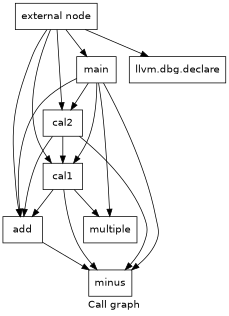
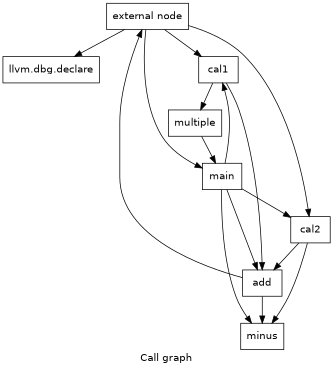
edge "external node" -> "add": reversed
edge "cal2" -> "cal1": removed
edge "main" -> "multiple": reversed
edge "cal1" -> "minus": removed
